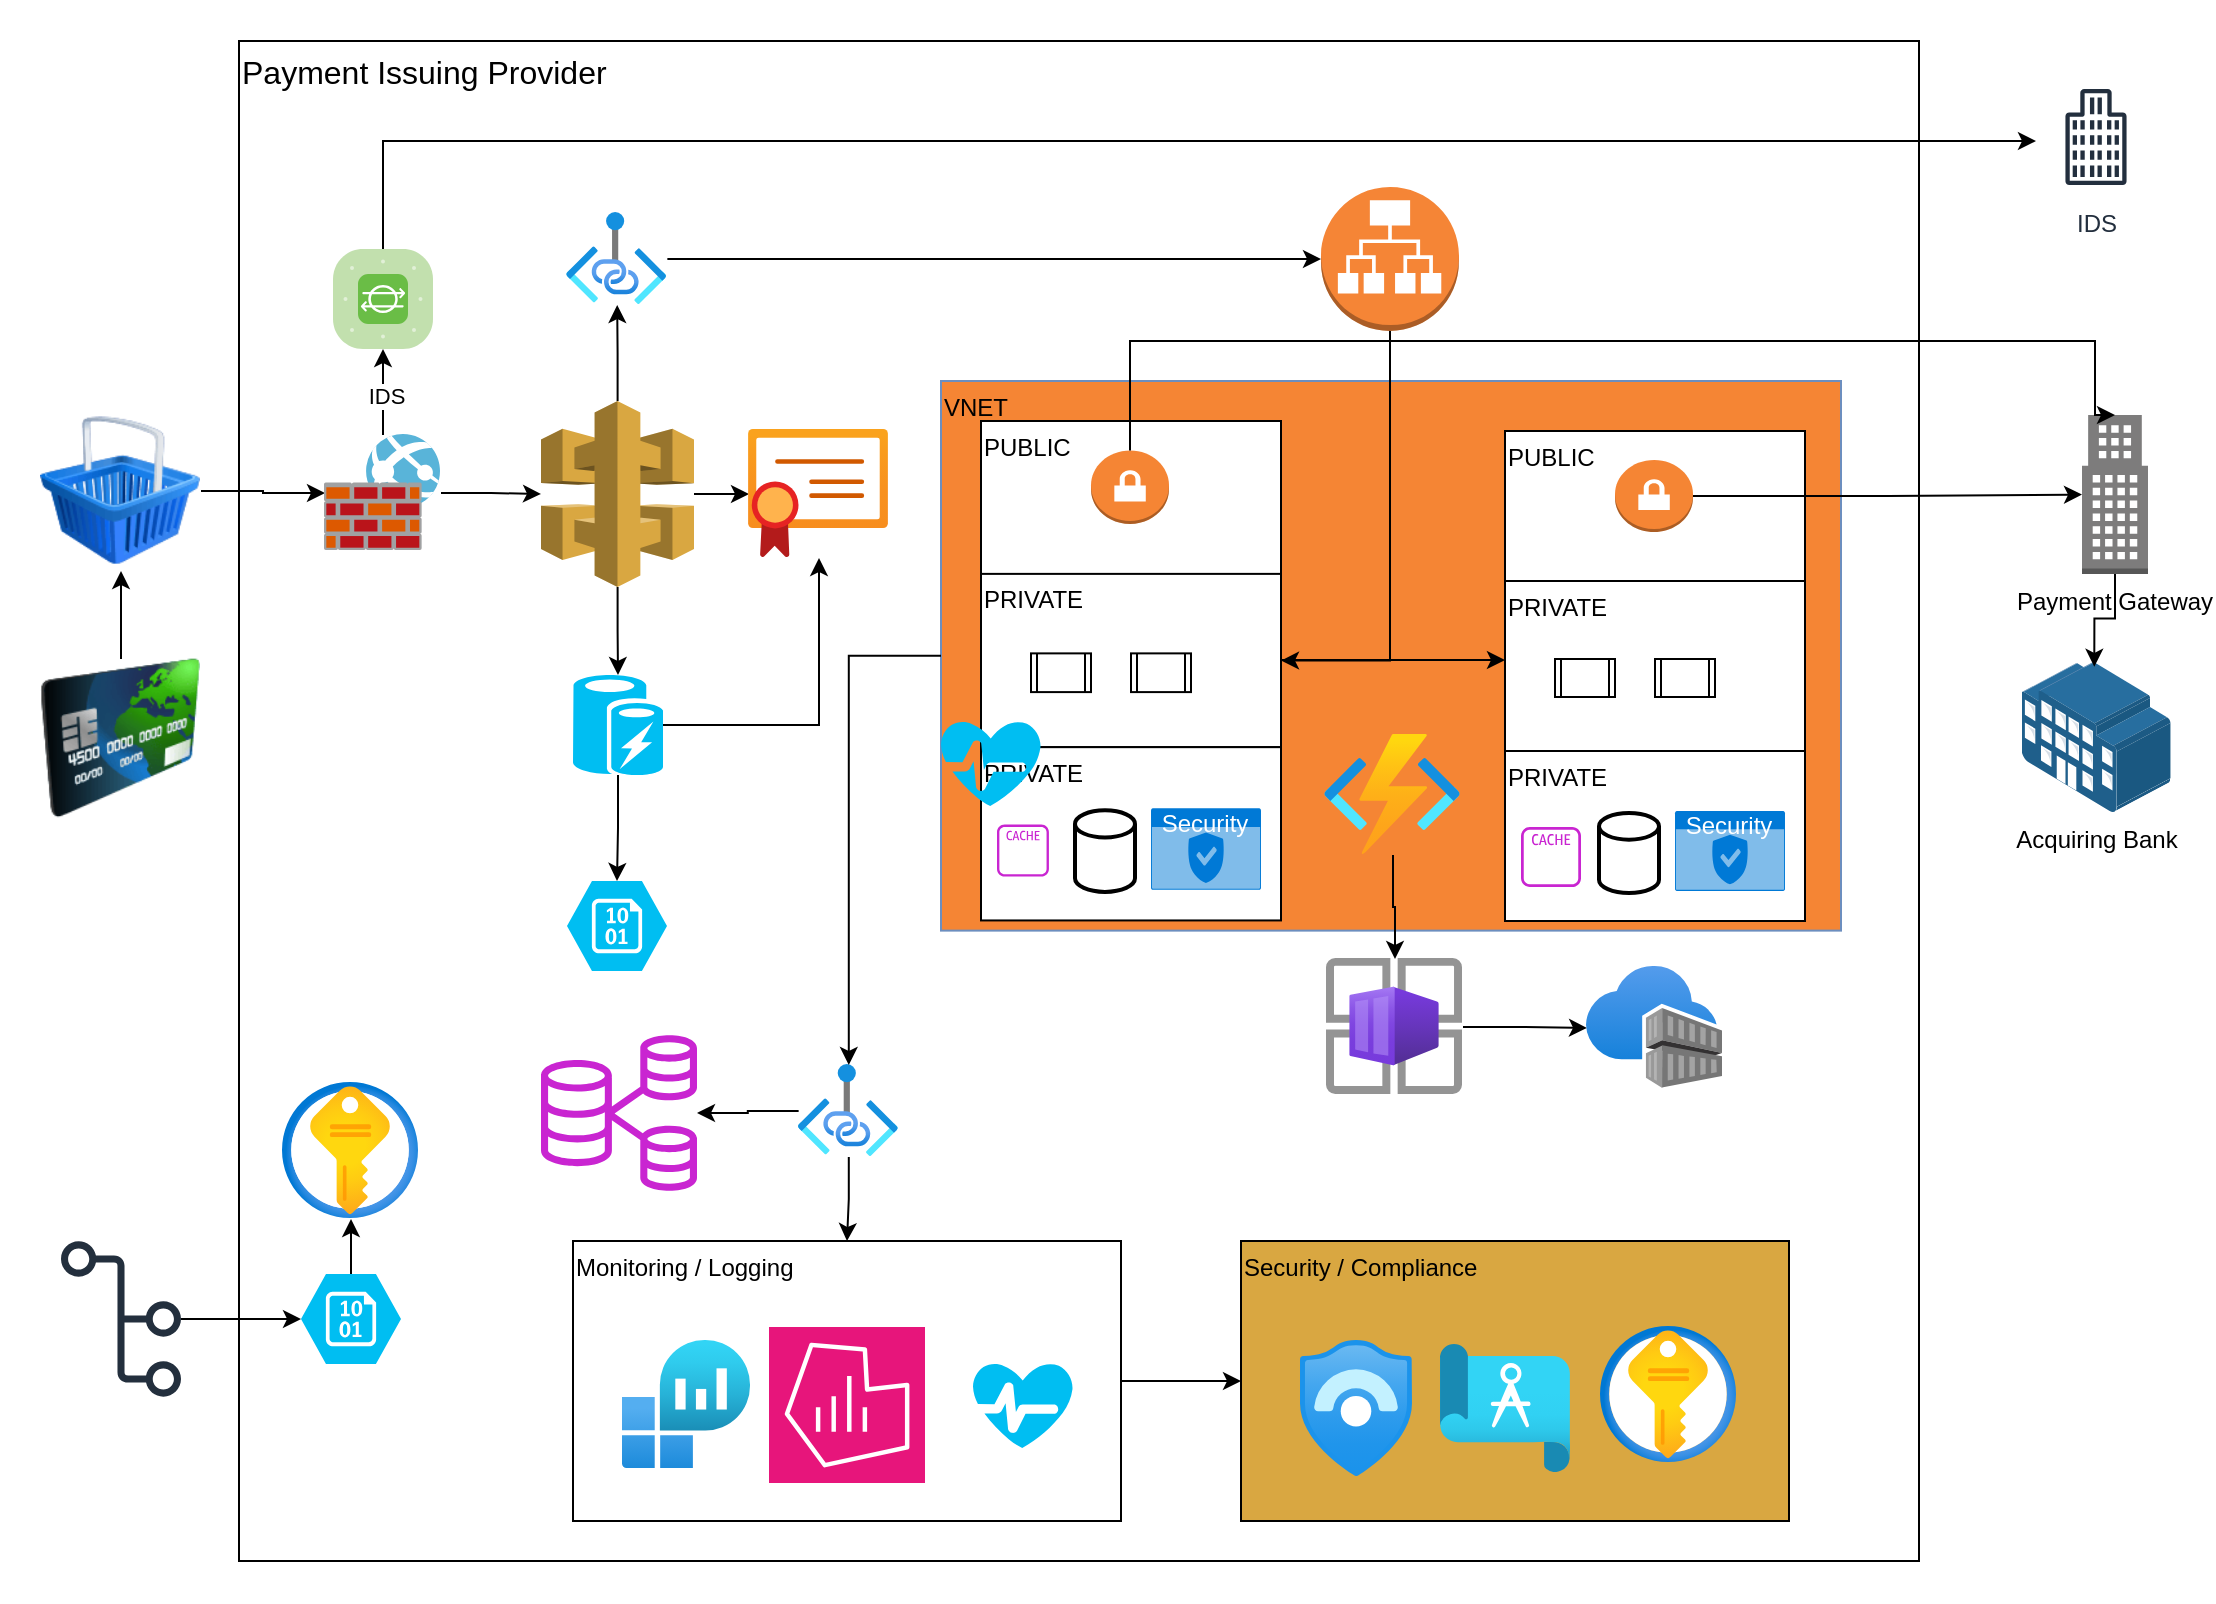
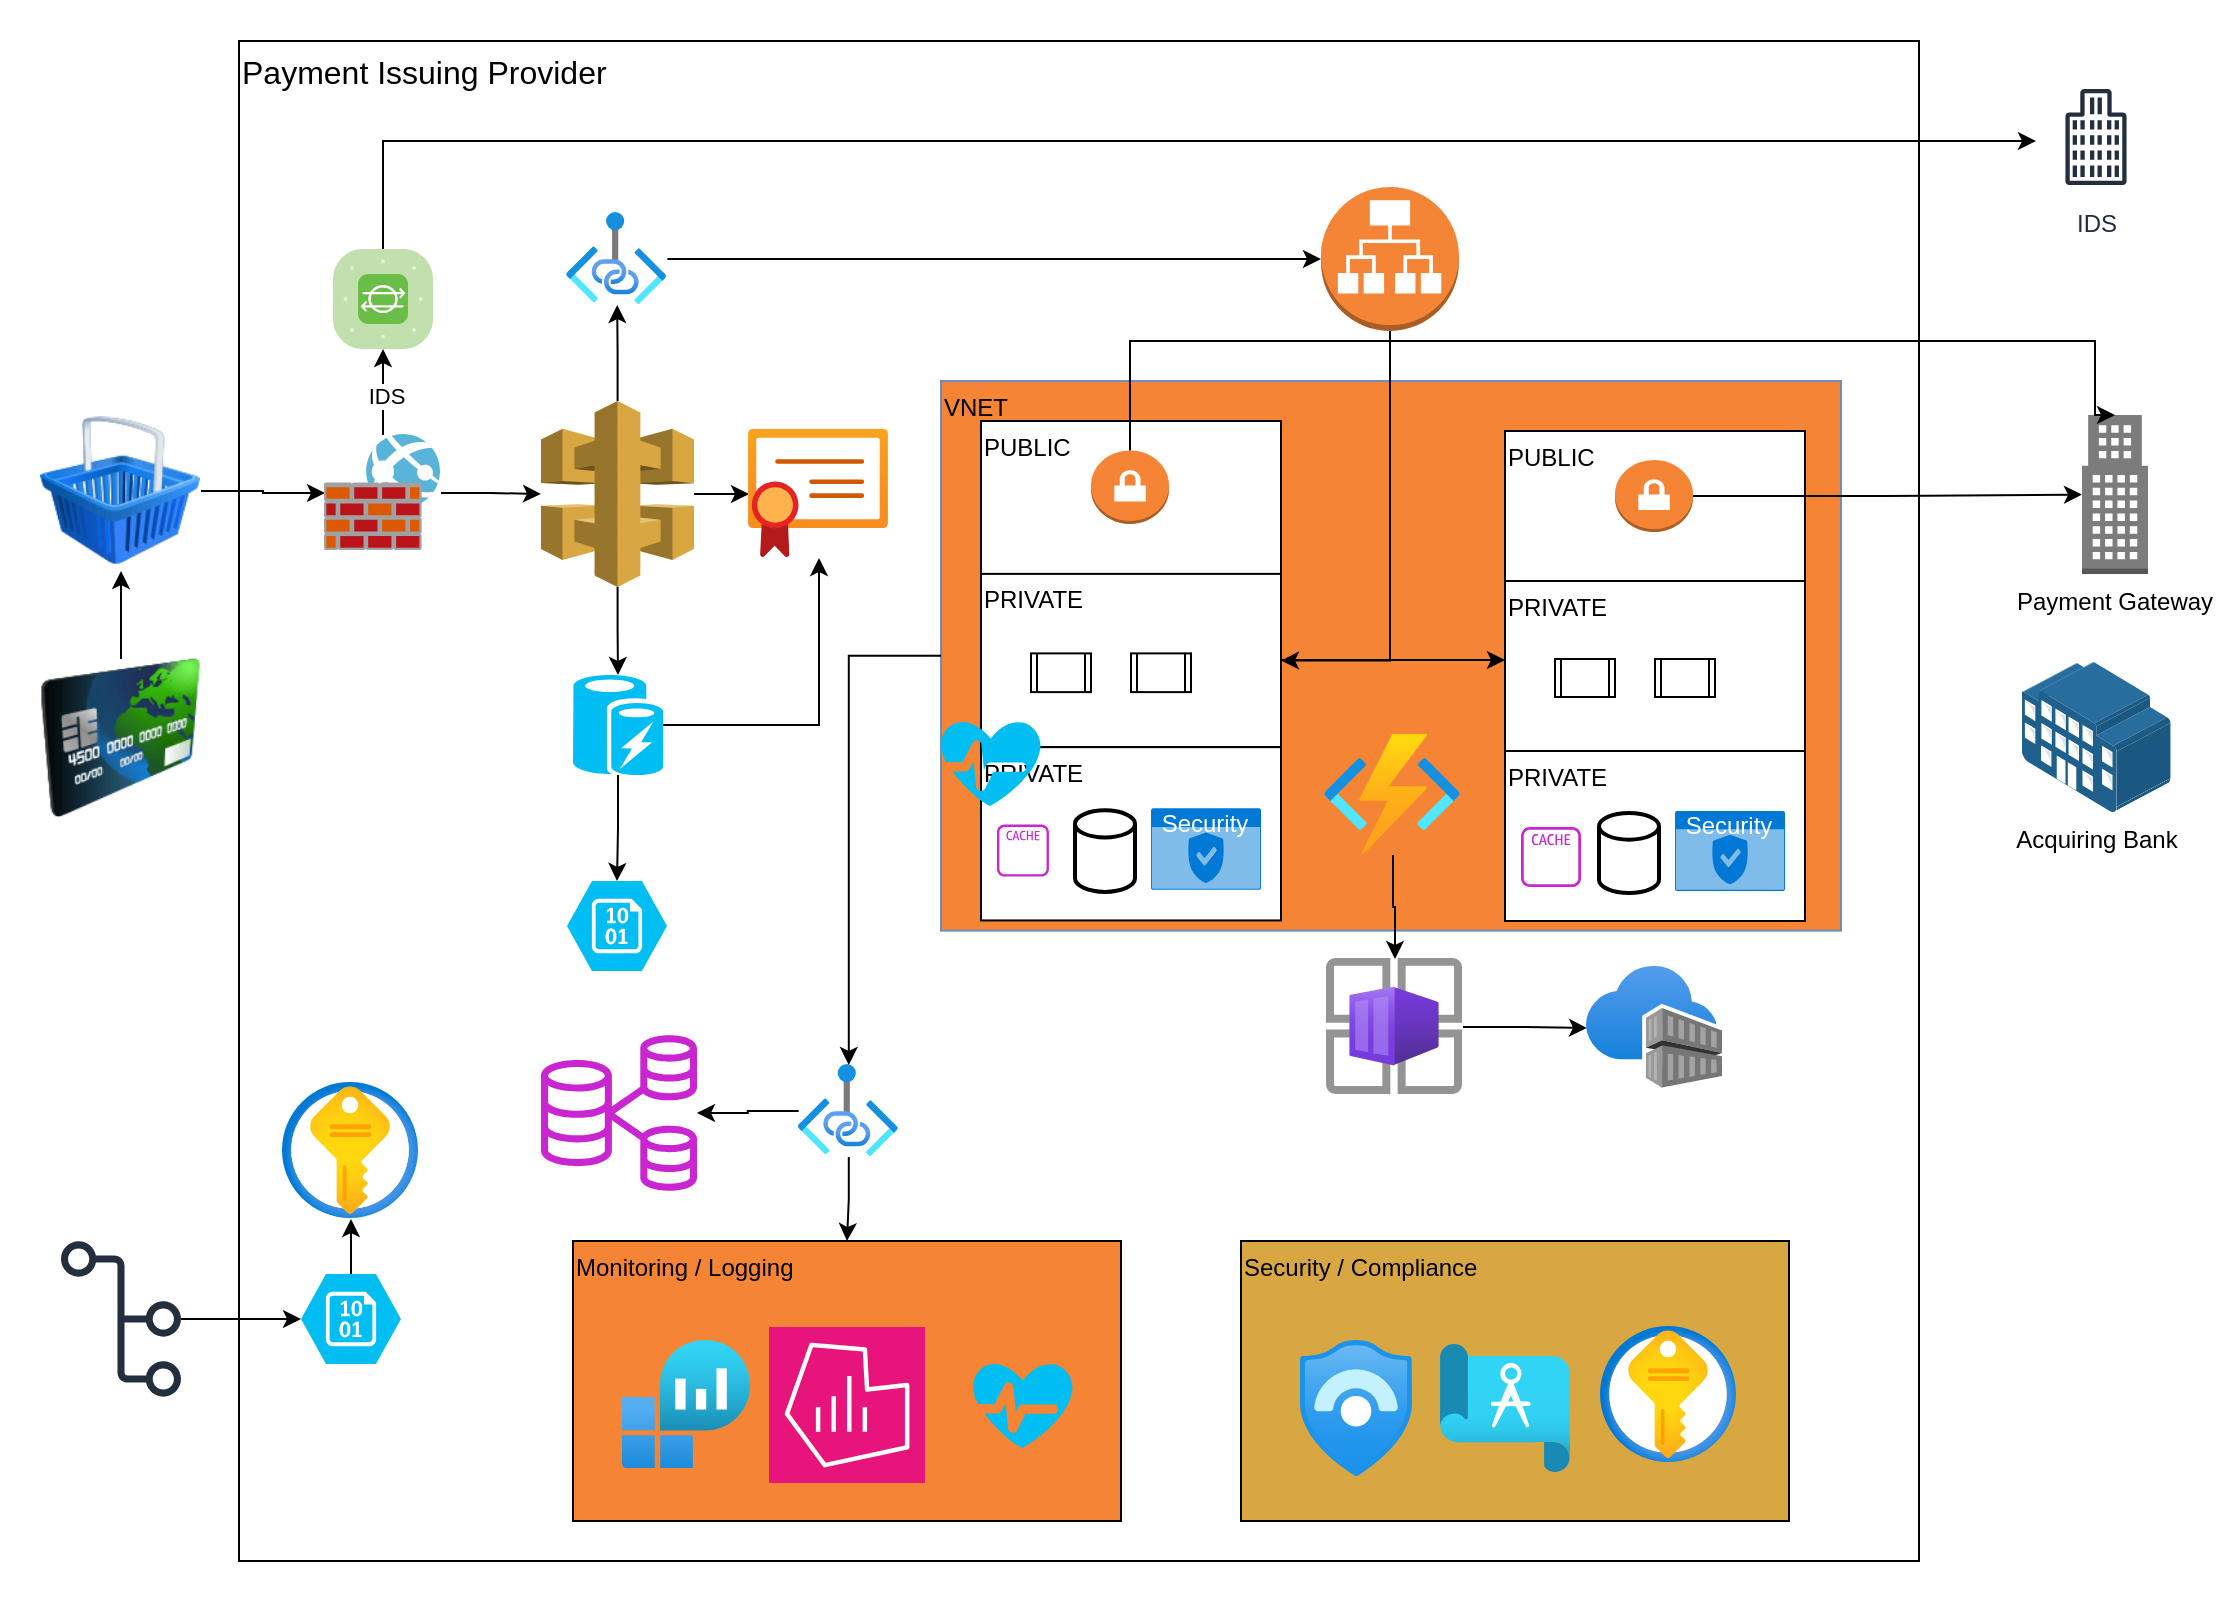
edge "Payment Gateway" -> "Acquiring Bank": removed
node "Monitoring / Logging": fillcolor #ffffff -> #f58534
edge "Monitoring / Logging" -> "Security / Compliance": removed
